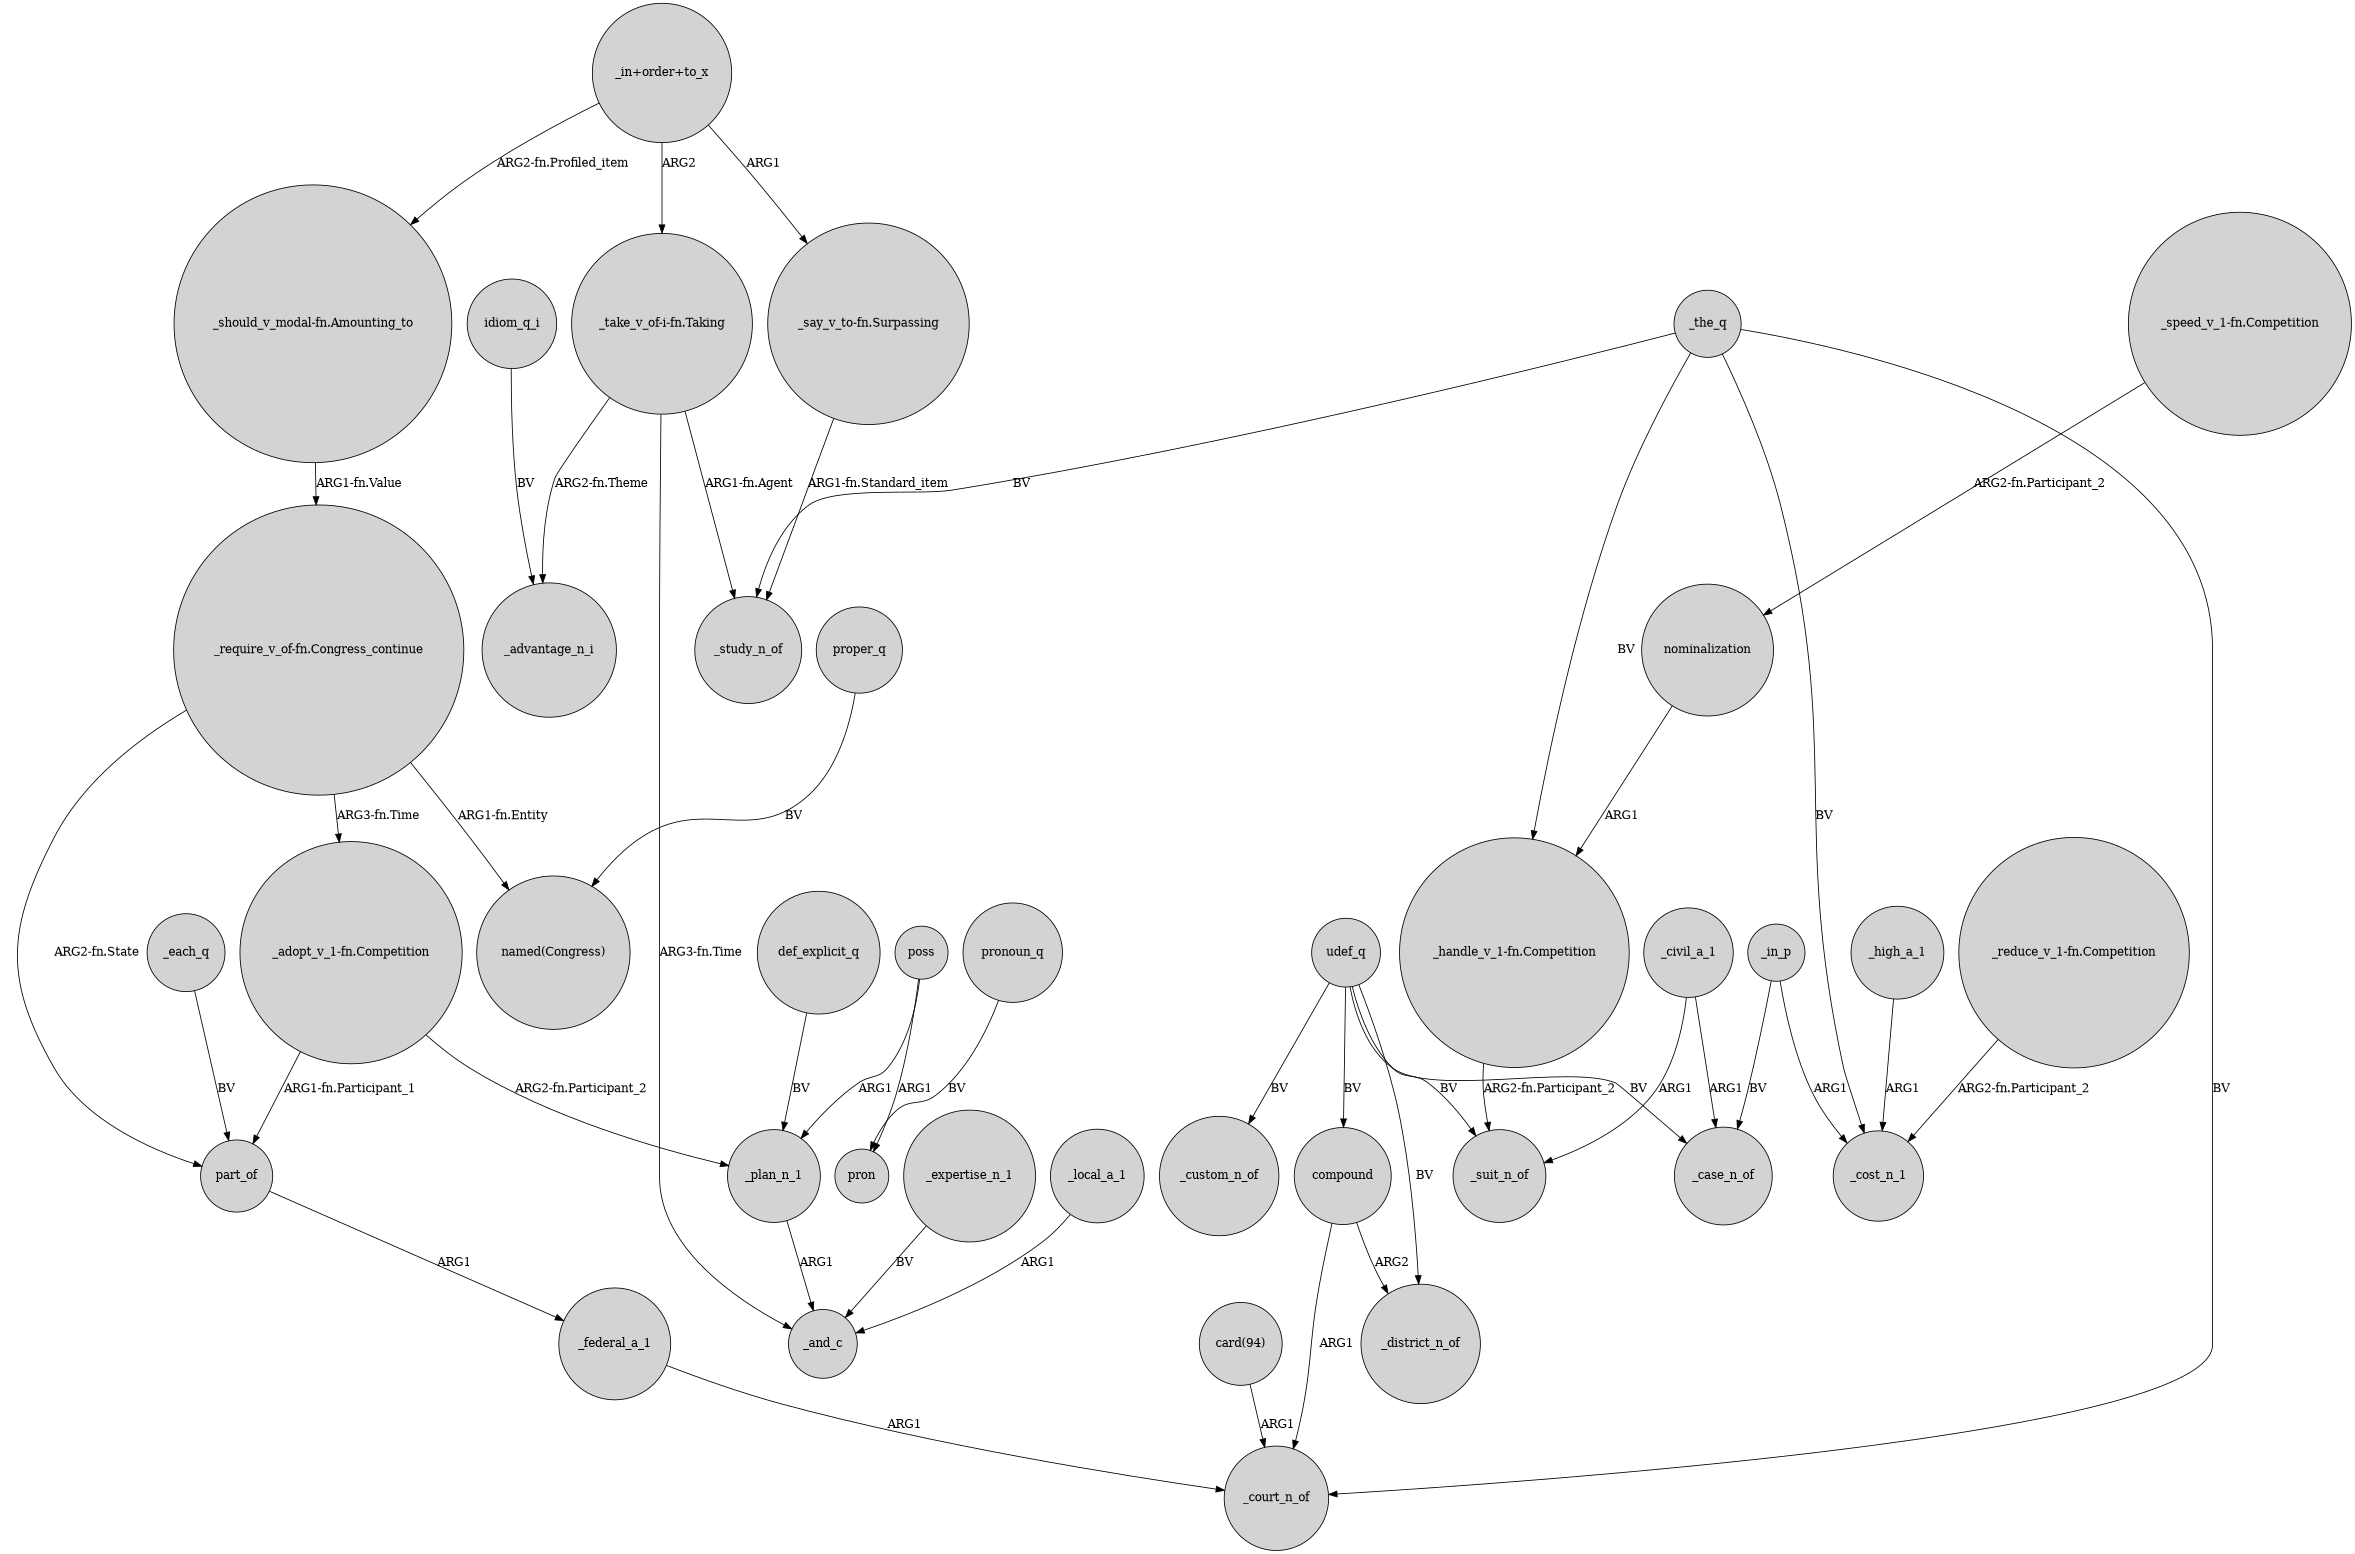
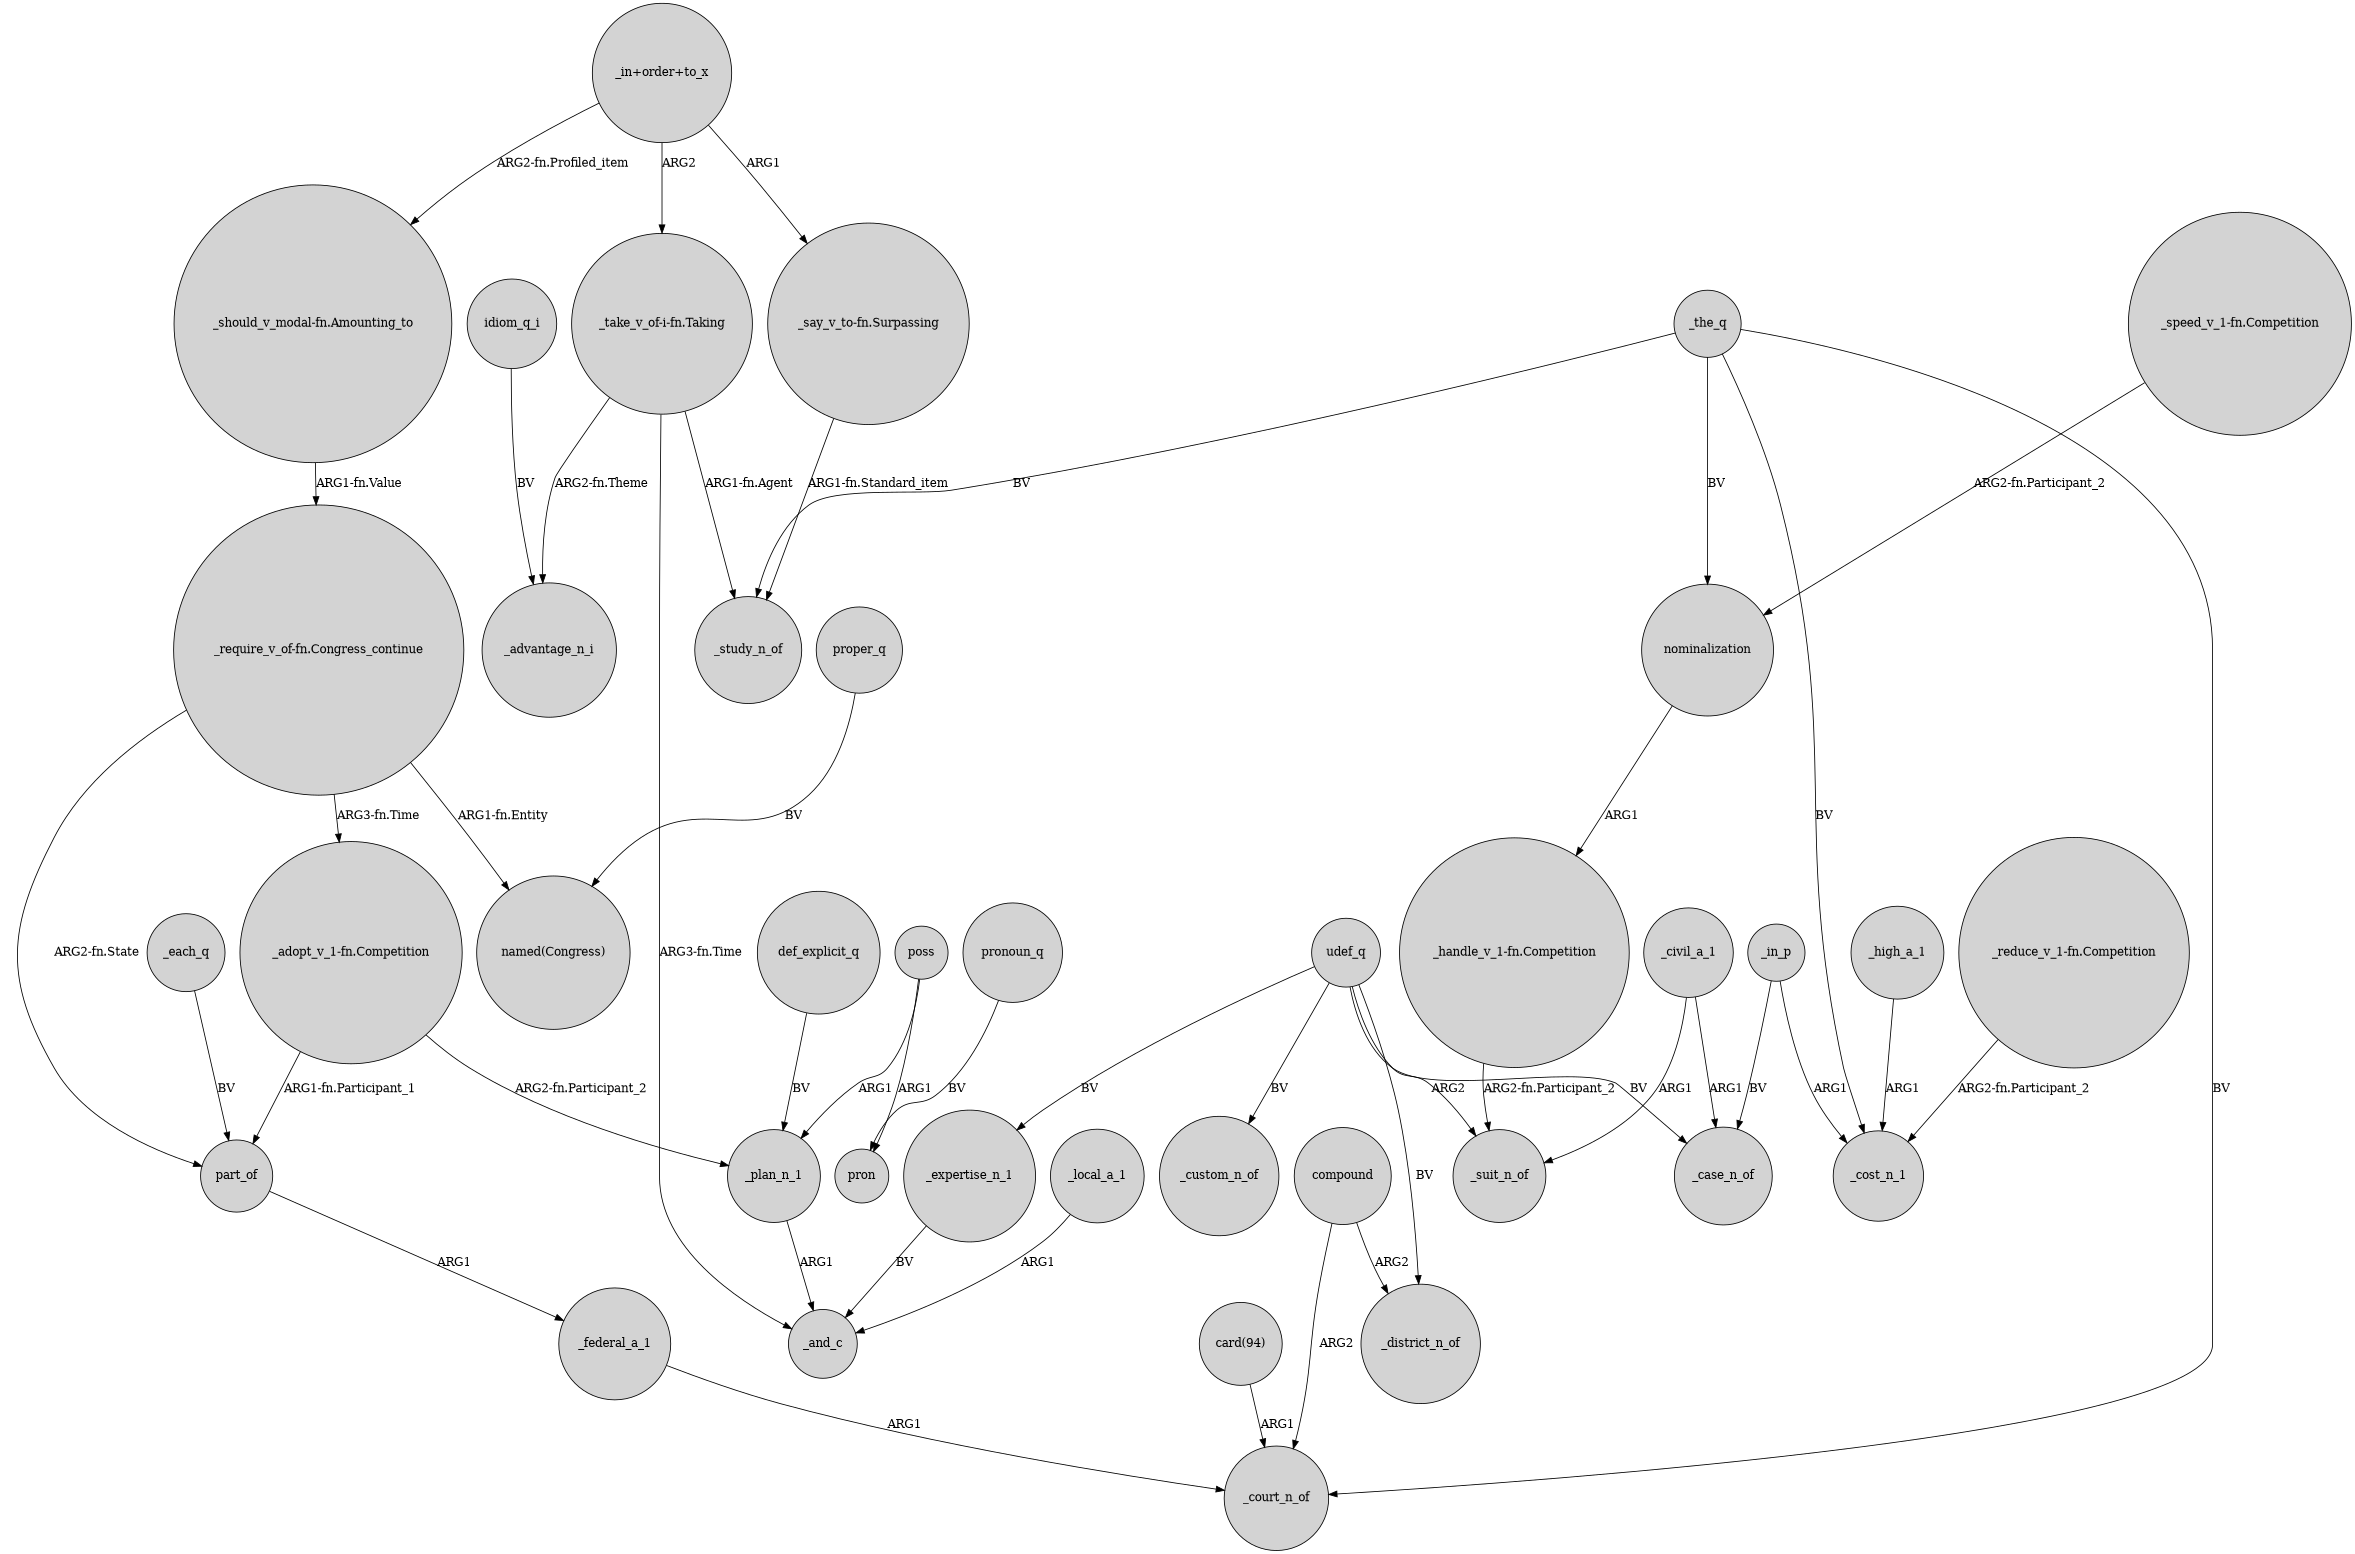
edge "_the_q" -> "_handle_v_1-fn.Competition": now "_the_q" -> "nominalization"
edge "udef_q" -> "compound": now "udef_q" -> "_expertise_n_1"
edge "udef_q" -> "_suit_n_of": label "BV" -> "ARG2"
edge "compound" -> "_court_n_of": label "ARG1" -> "ARG2"
